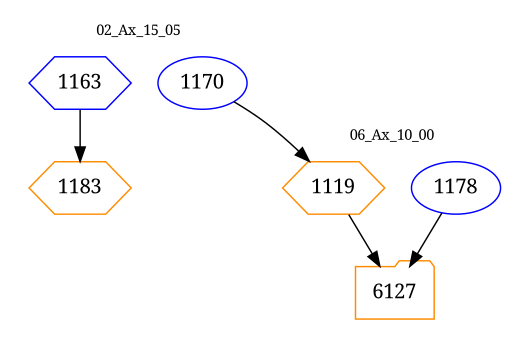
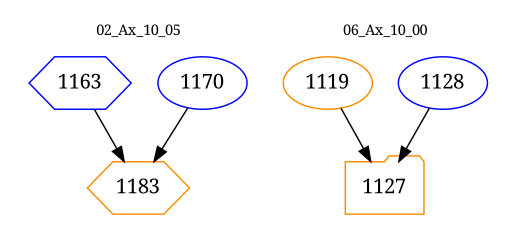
cluster "02_Ax_15_05": label "02_Ax_15_05" -> "02_Ax_10_05"
edge "1170" -> "1119": now "1170" -> "1183"
node "1119": shape hexagon -> ellipse
node "1178": label "1178" -> "1128"
node "6127": label "6127" -> "1127"
